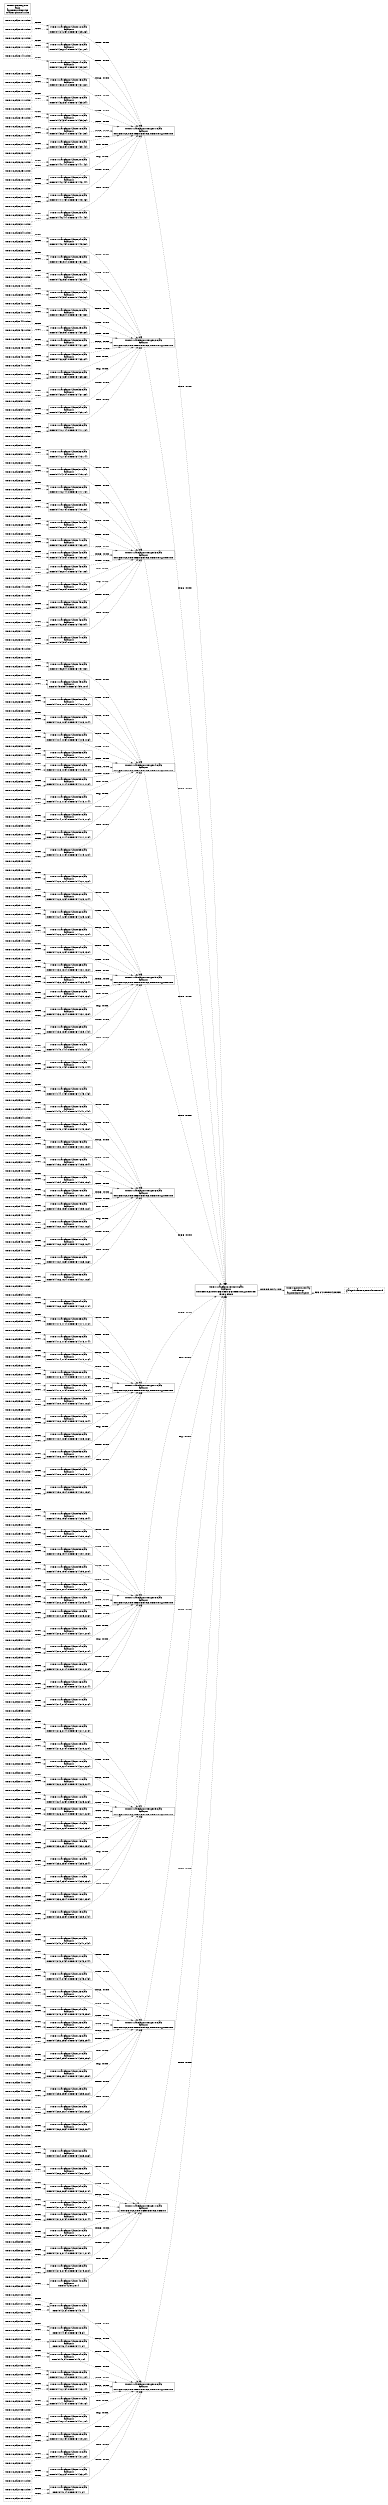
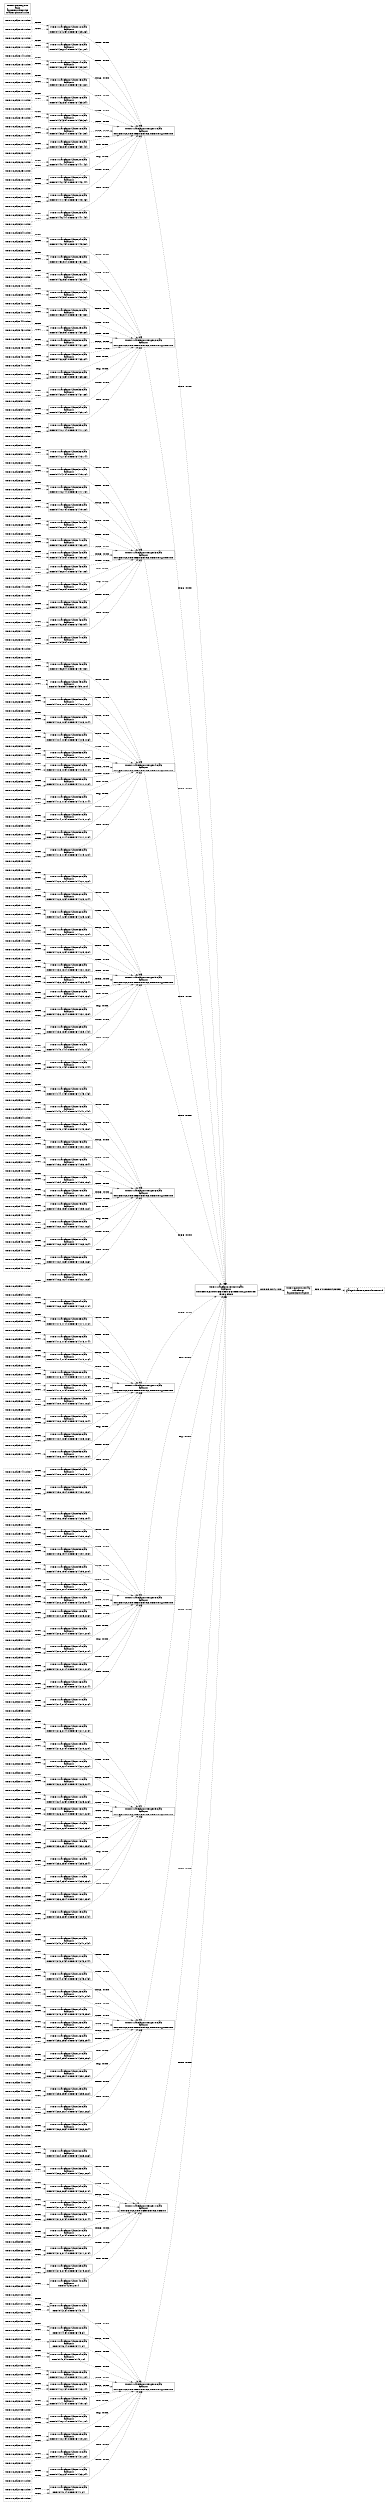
node "MOD1:Coil2813:Write": added
node "MOD1:Coil2952:Write": removed
edge "@asyn(MasterControlOut_Word" -> "MOD1:CnOutWArray waveform asynInt32ArrayOut": reversed
node "MOD1:Coil2971:Write": removed
